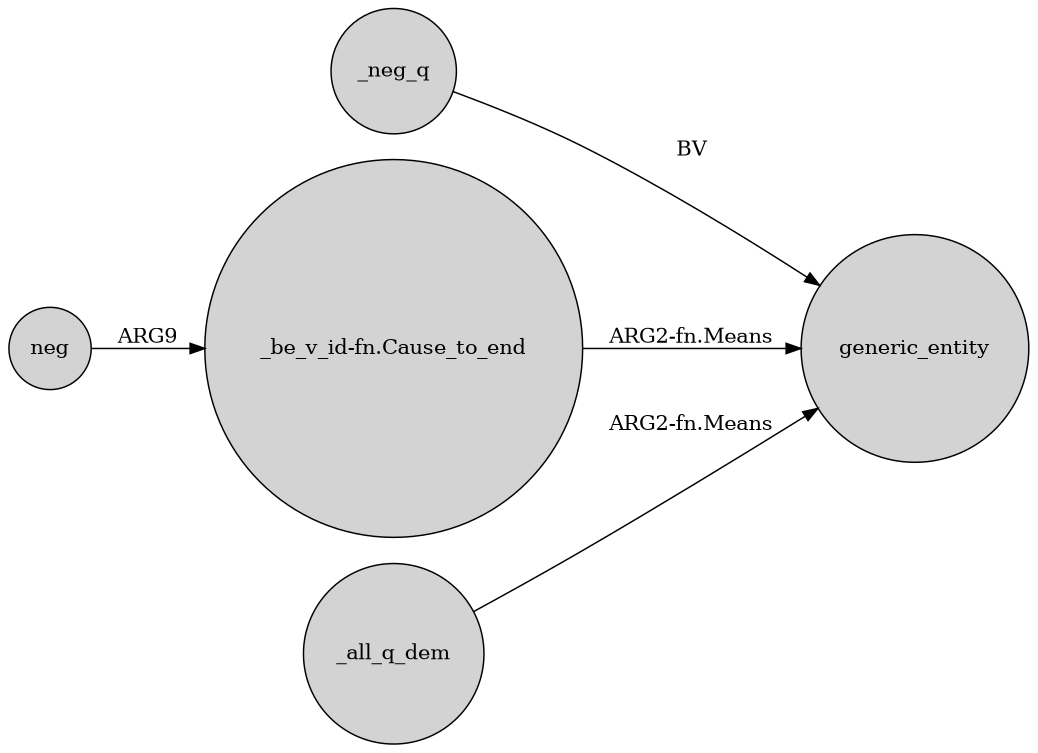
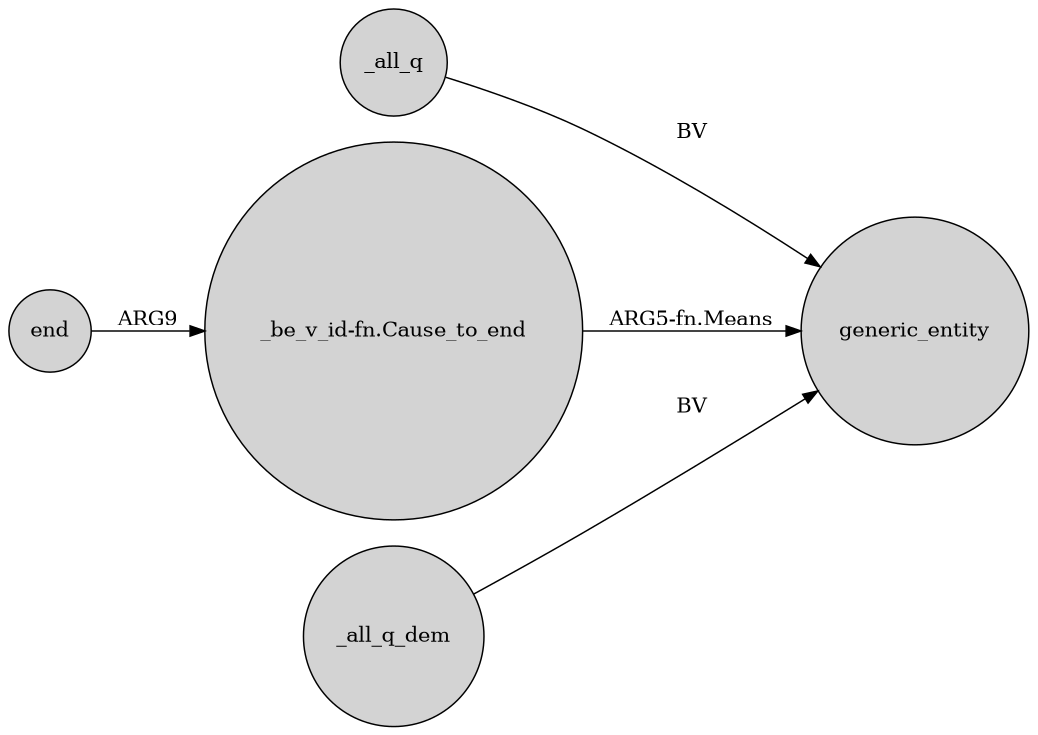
node "_neg_q": label "_neg_q" -> "_all_q"
edge "_be_v_id-fn.Cause_to_end" -> "generic_entity": label "ARG2-fn.Means" -> "ARG5-fn.Means"
node "neg": label "neg" -> "end"
edge "_all_q_dem" -> "generic_entity": label "ARG2-fn.Means" -> "BV"
